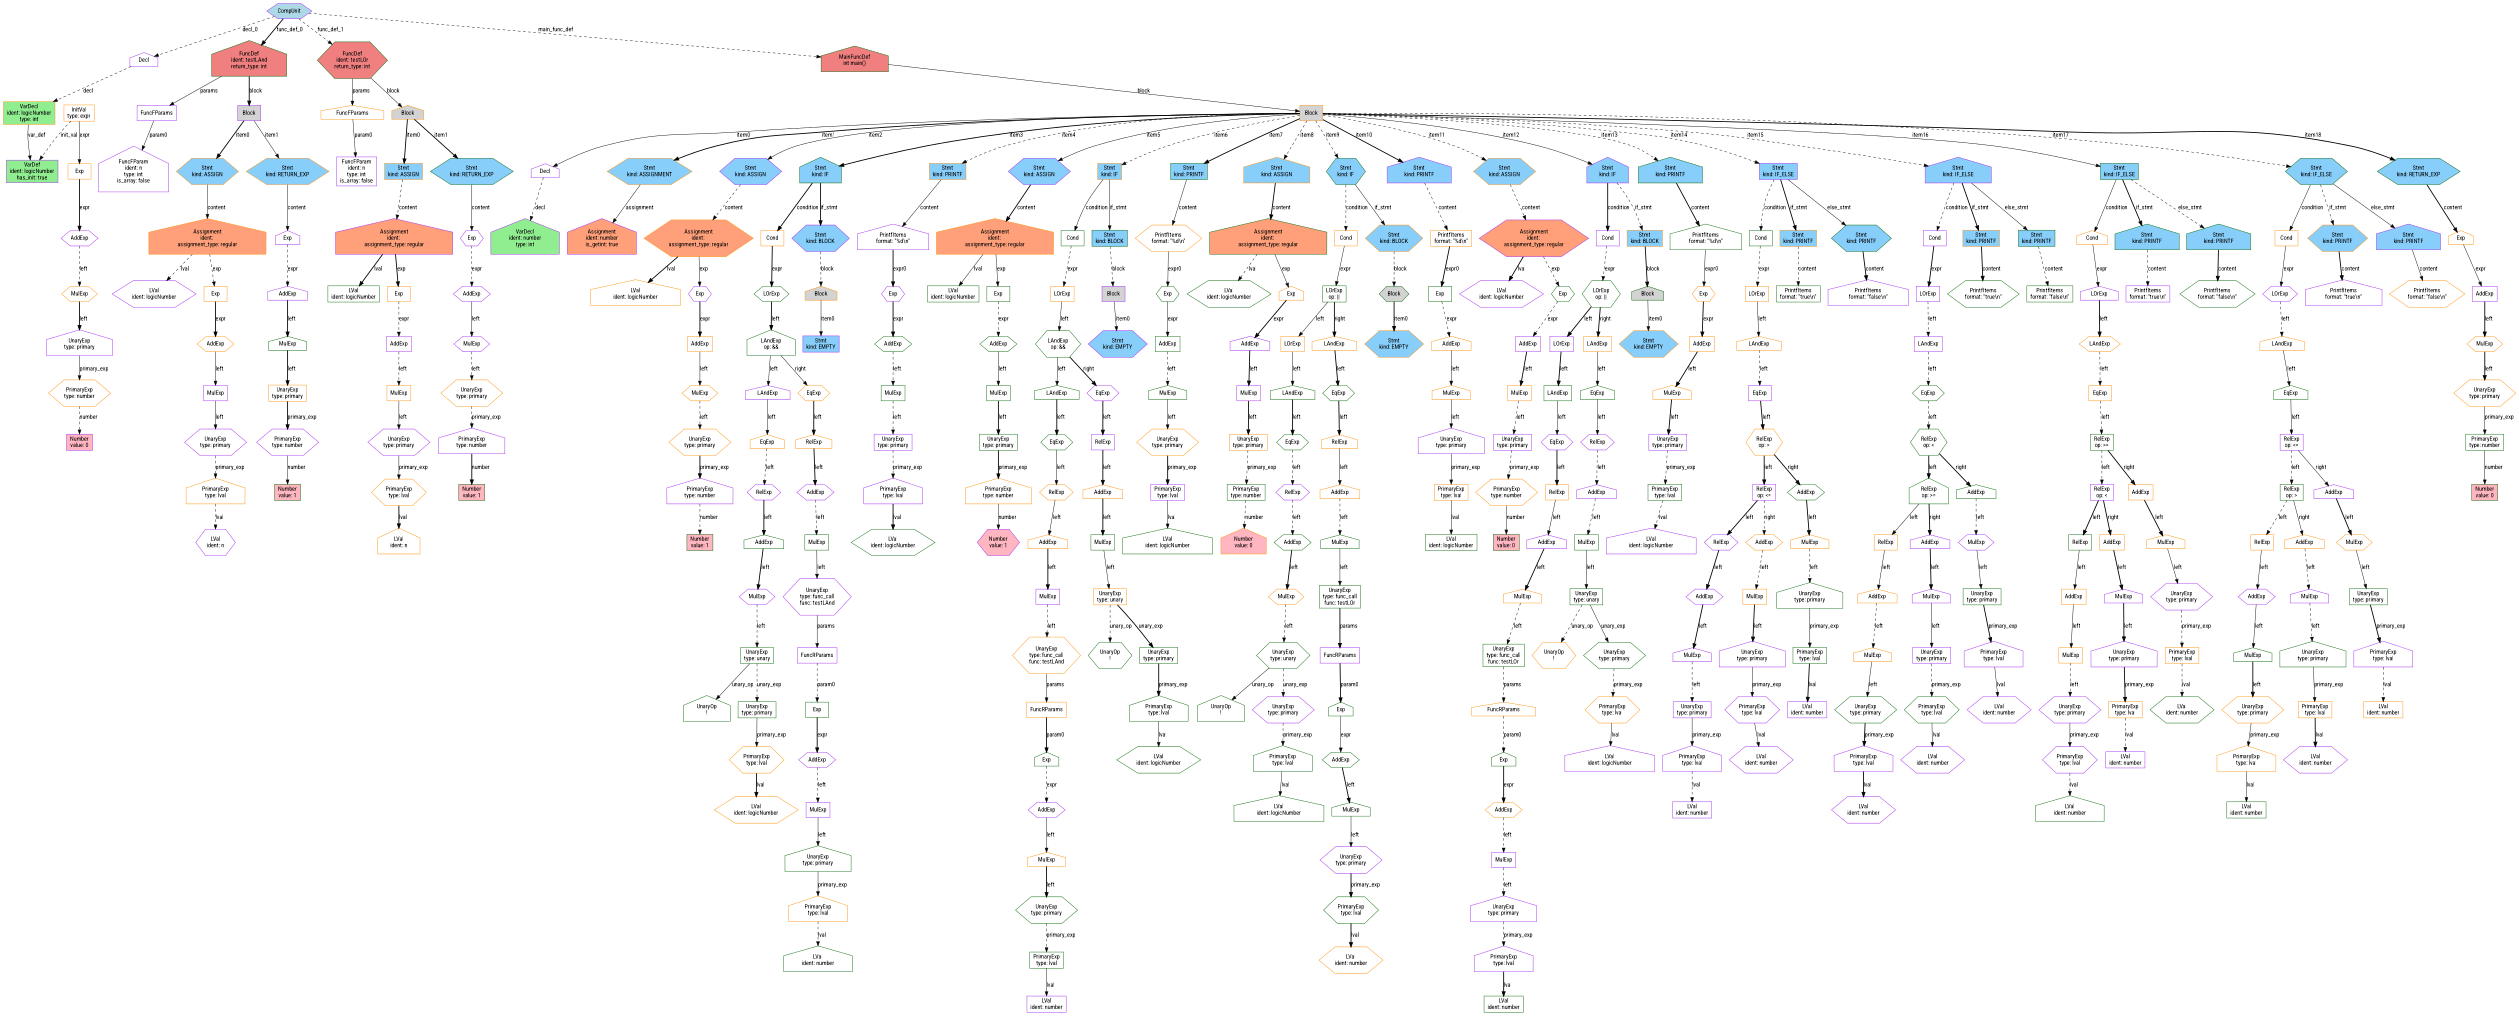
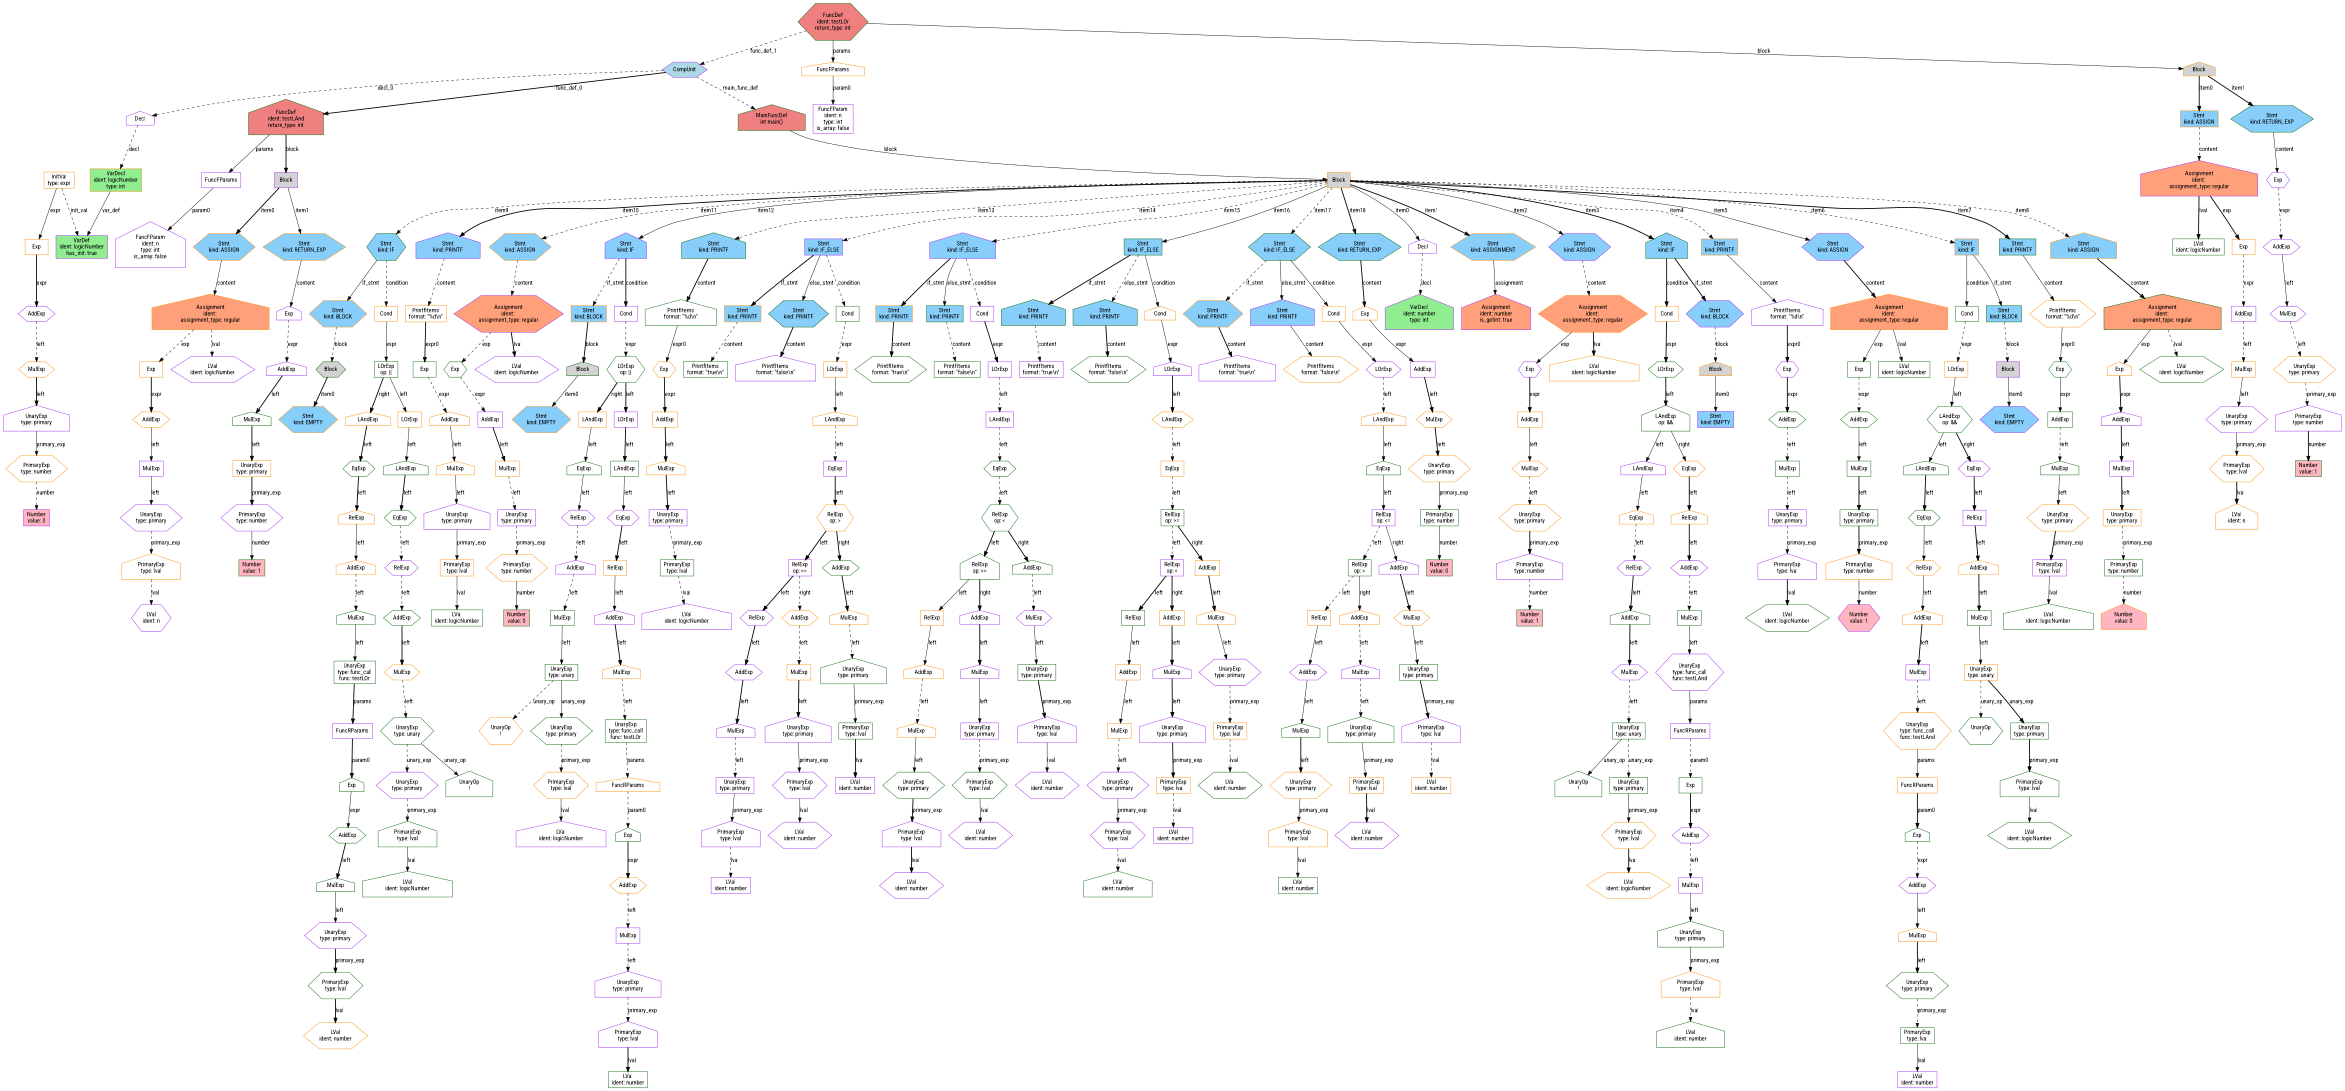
edge "CompUnit" -> "FuncDef ident: testLOr return_type: int": reversed
